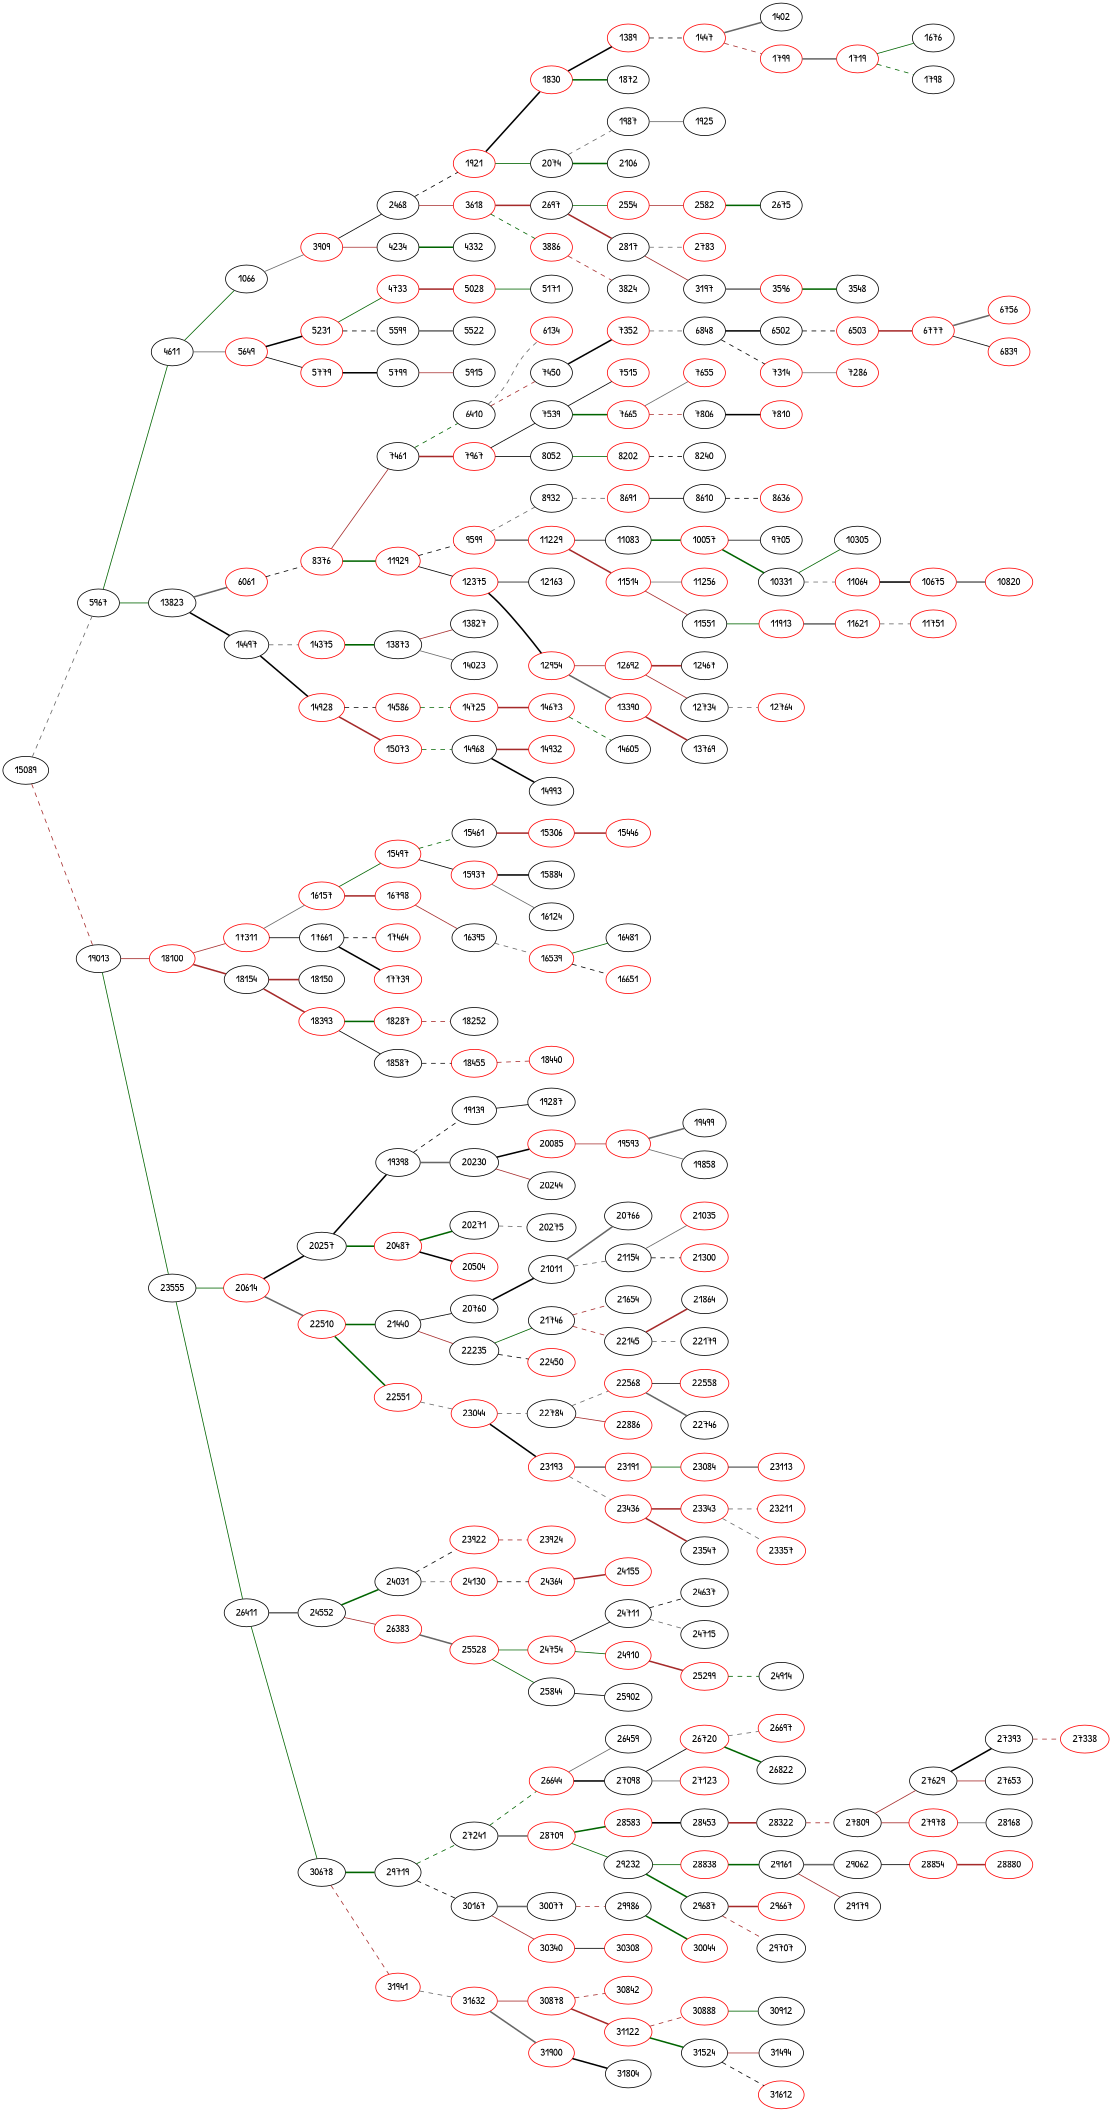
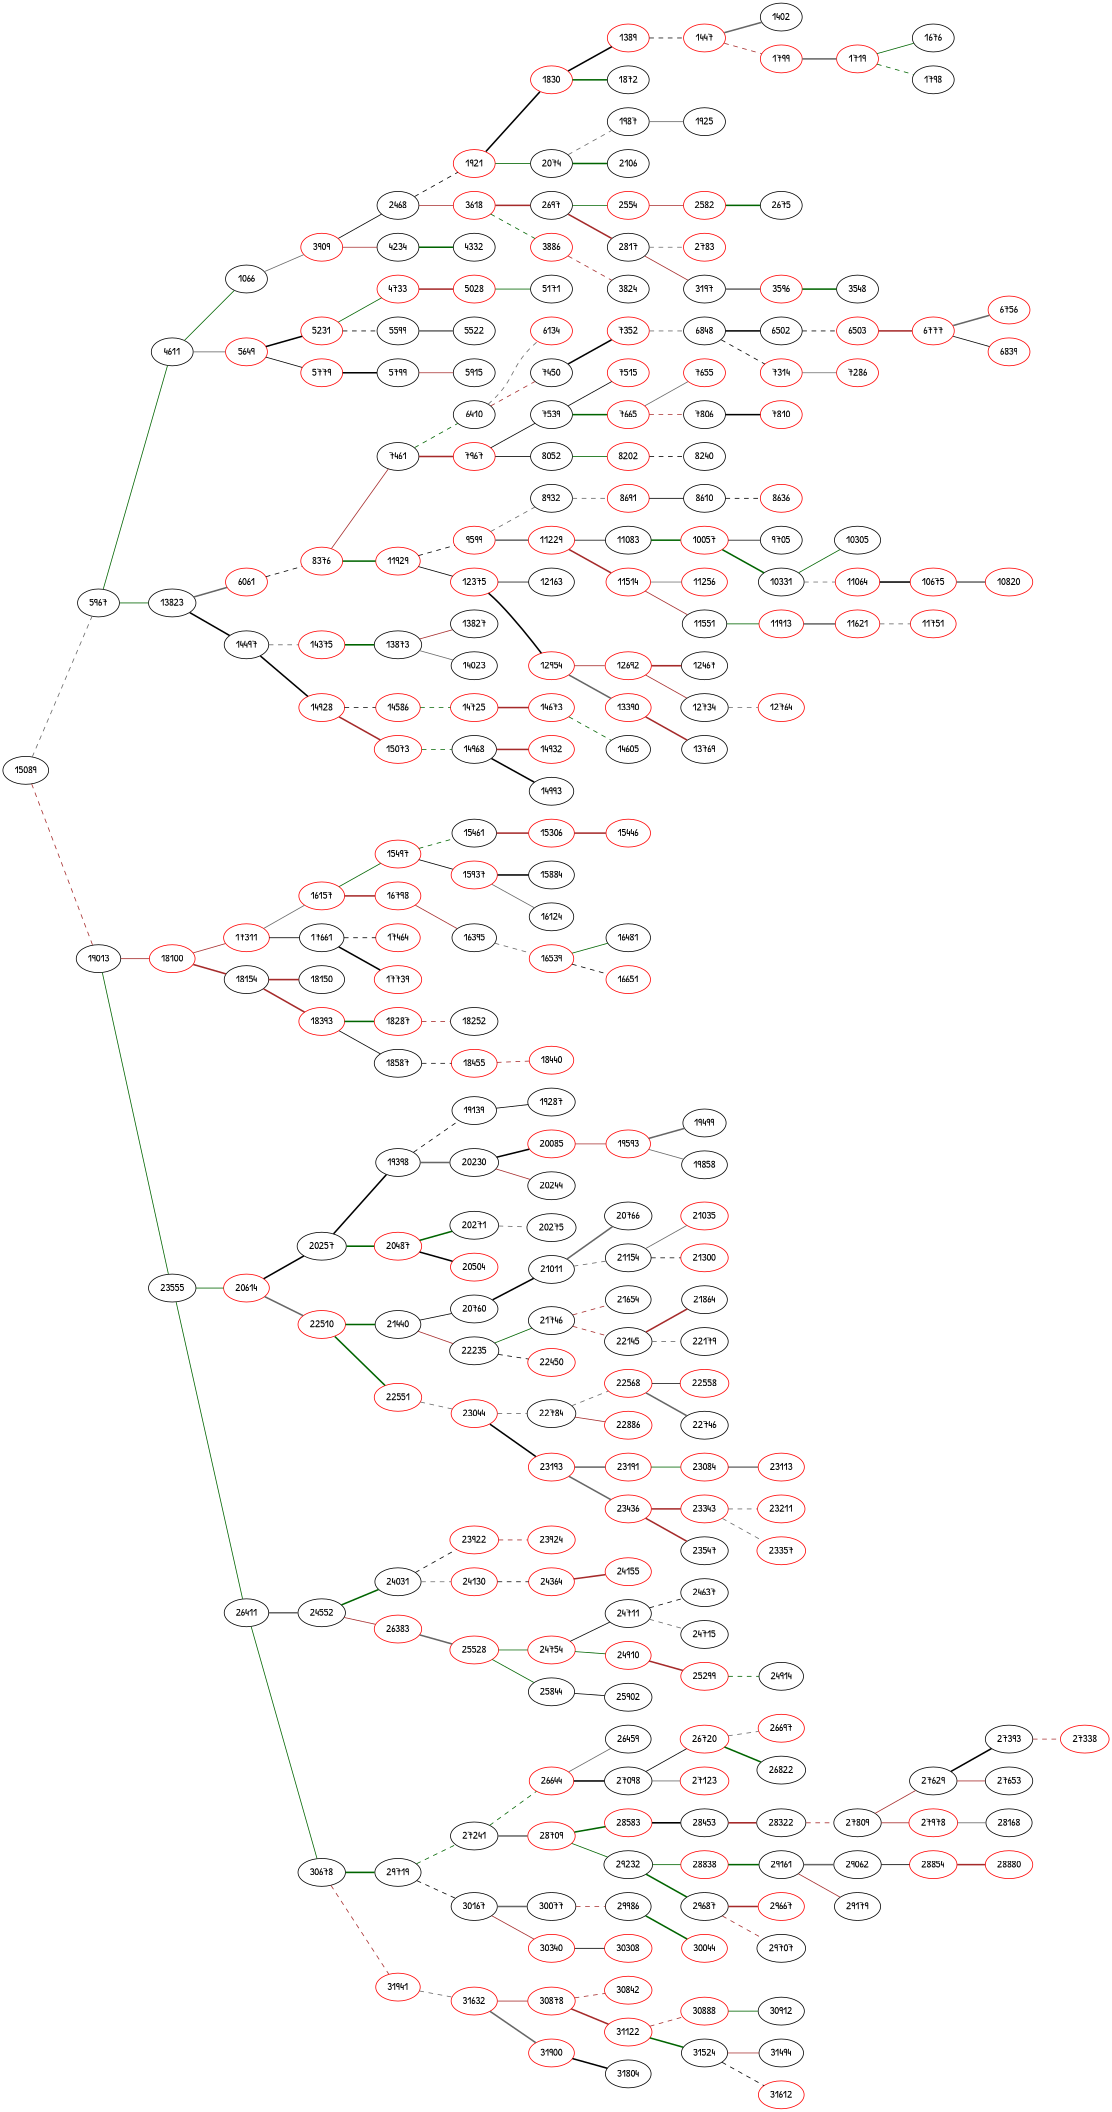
edge "23193" -- "23436": style dashed -> bold
